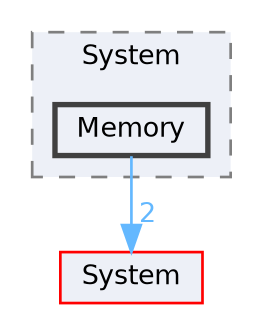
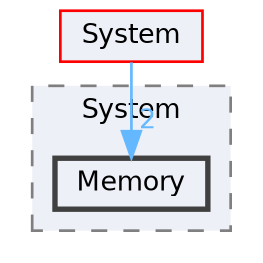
edge "Memory" -> "System": reversed
